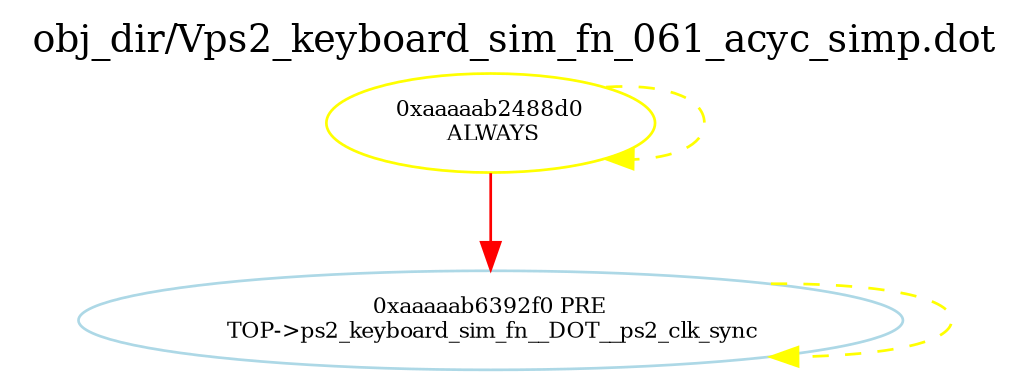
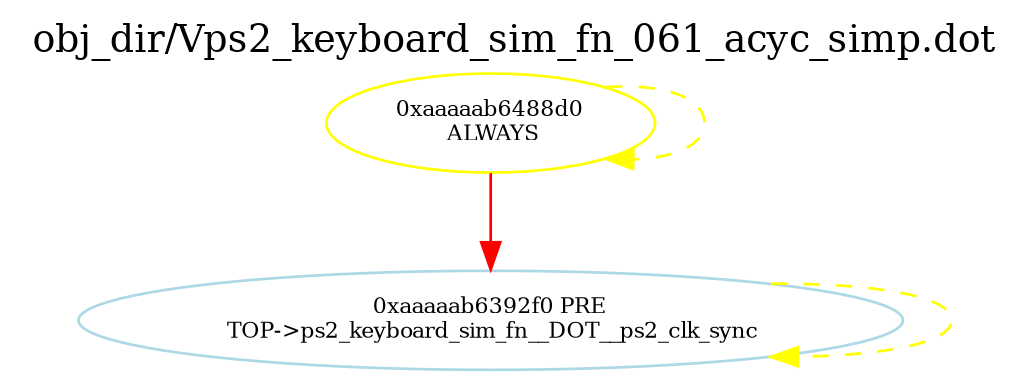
node "0xaaaaab2488d0 ALWAYS": label "0xaaaaab2488d0 ALWAYS" -> "0xaaaaab6488d0 ALWAYS"
